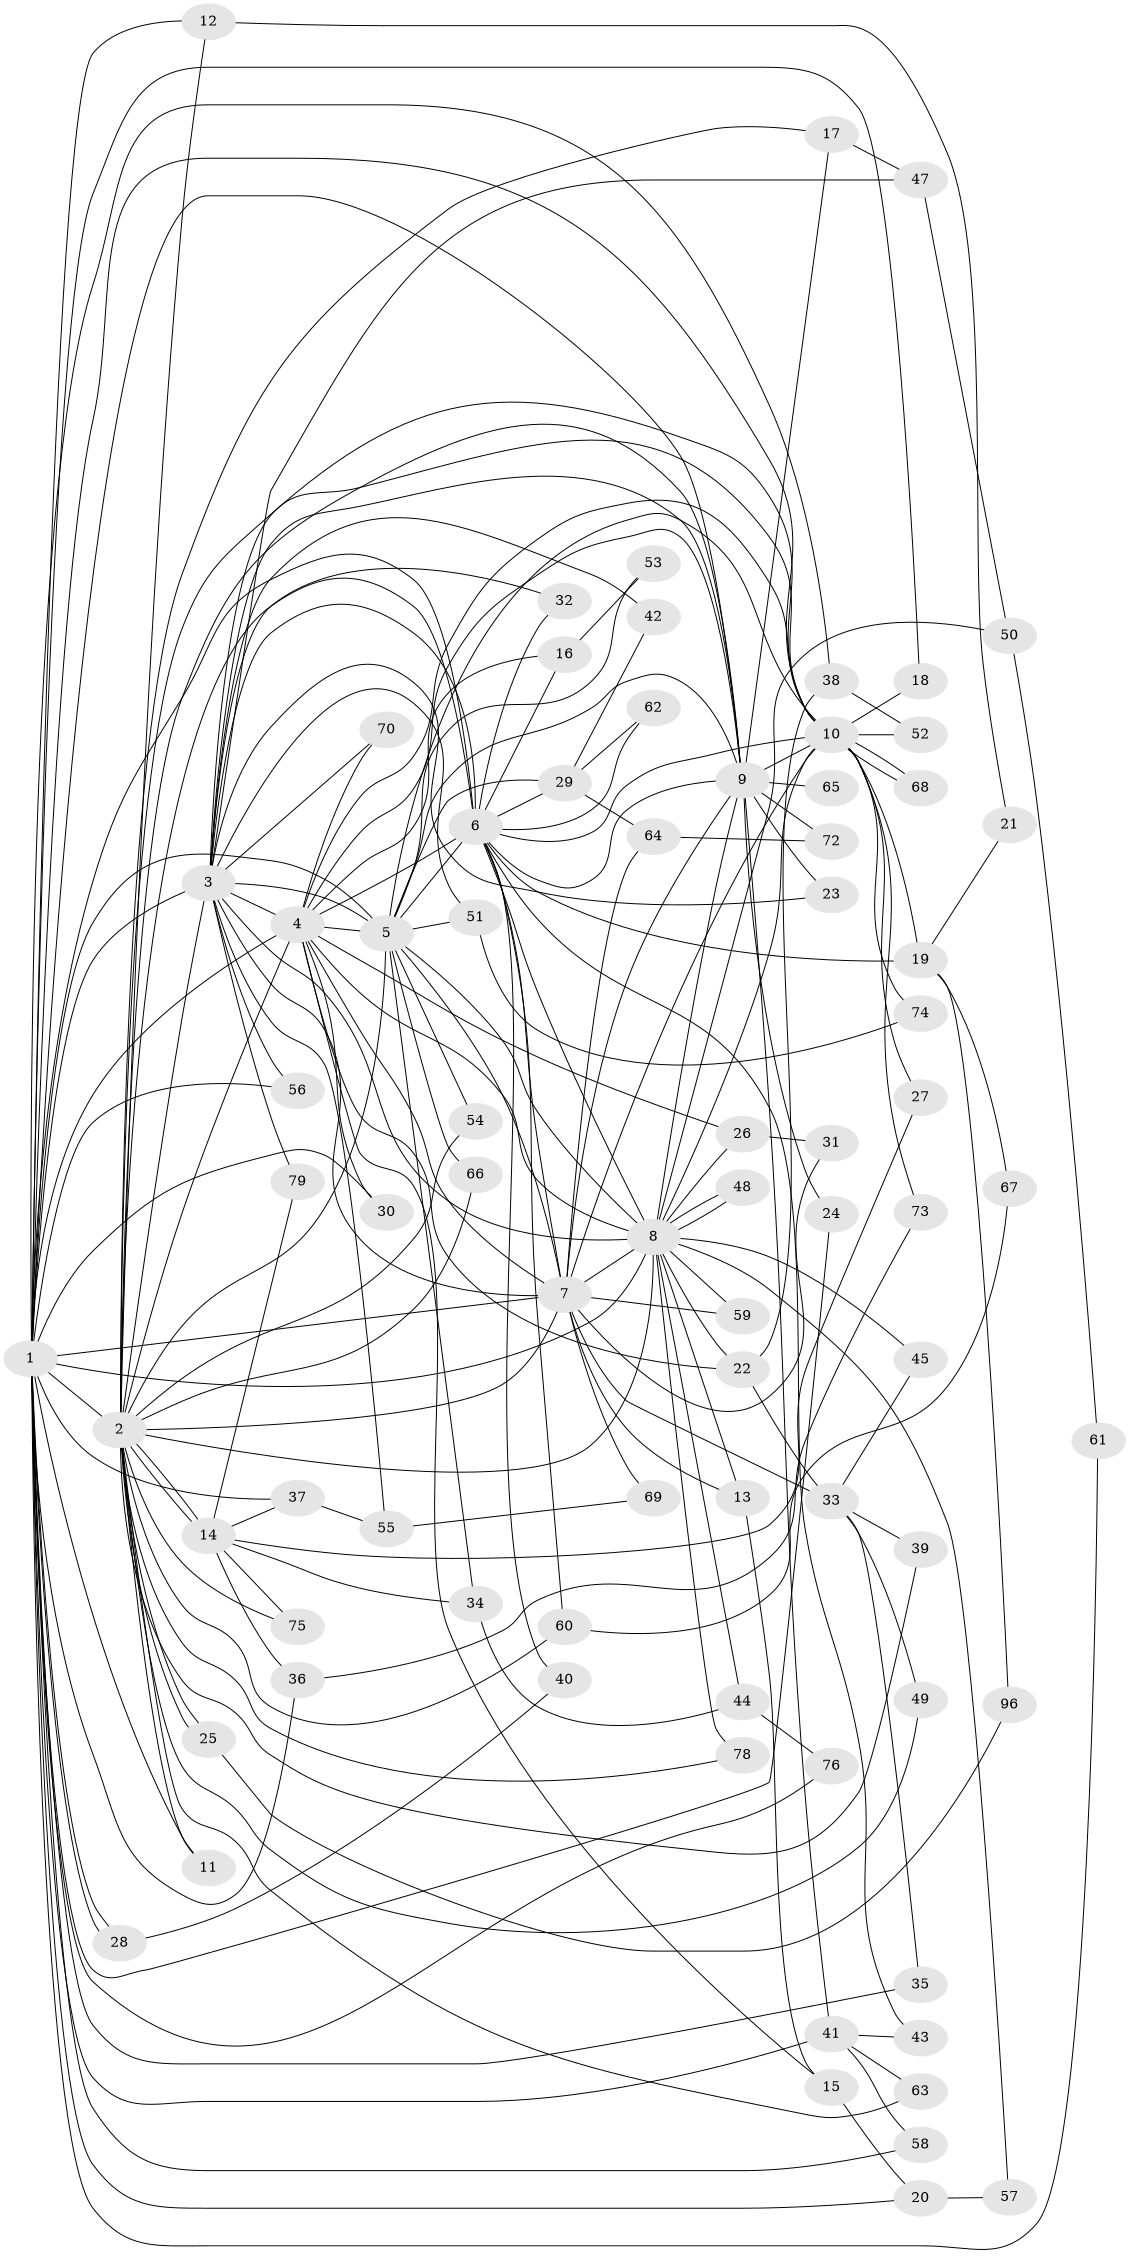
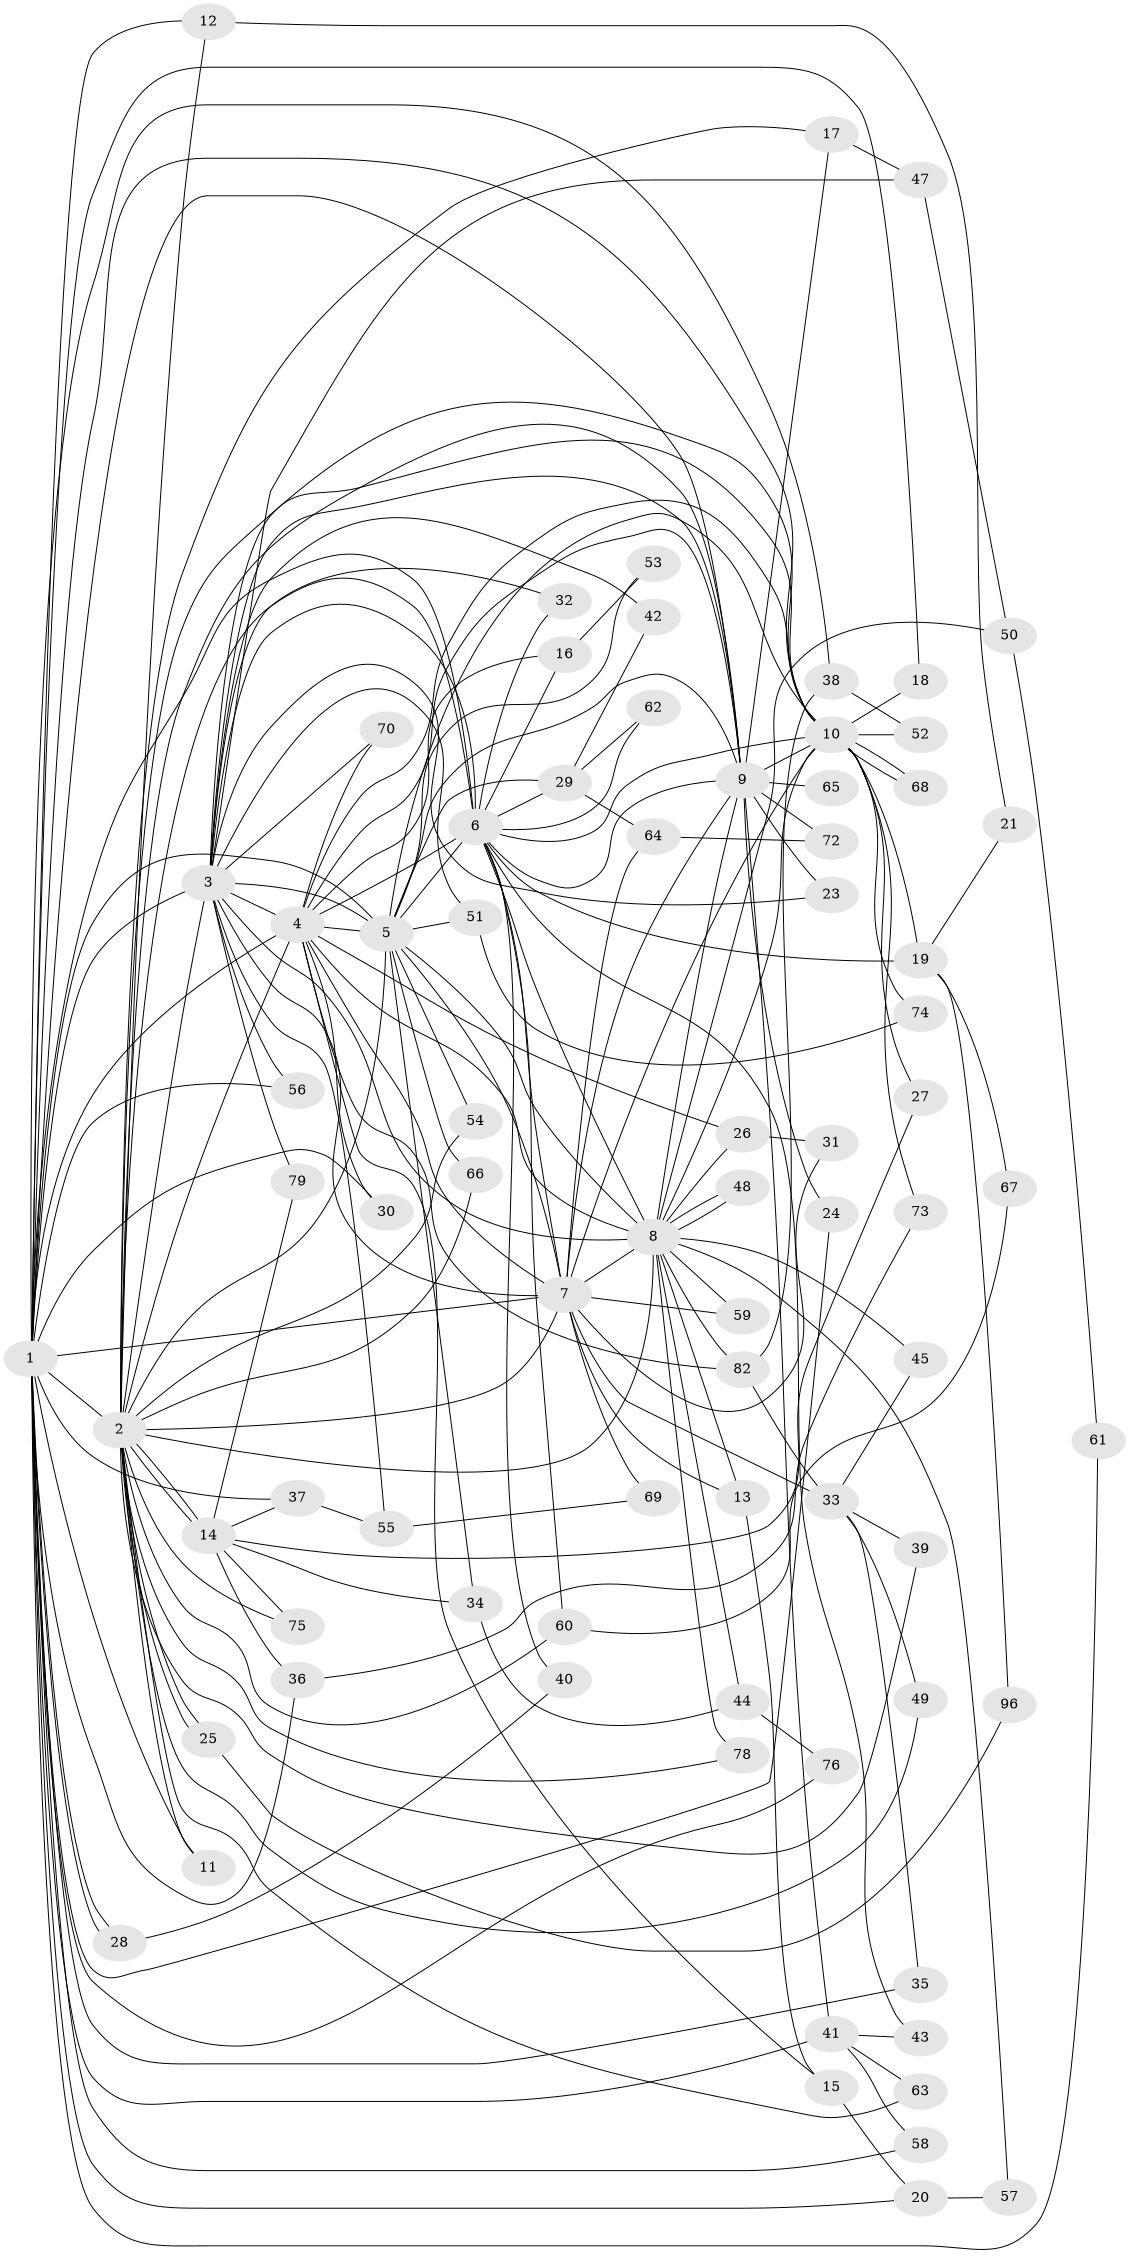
node "22": label "22" -> "82"
edge "8" -- "1": removed
